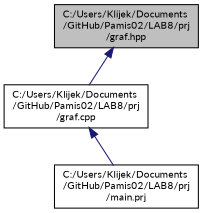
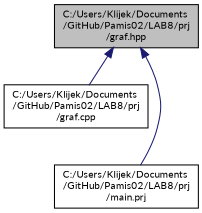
edge "C:/Users/Klijek/Documents /GitHub/Pamis02/LAB8/prj /main.prj" -> "C:/Users/Klijek/Documents /GitHub/Pamis02/LAB8/prj /graf.cpp": now "C:/Users/Klijek/Documents /GitHub/Pamis02/LAB8/prj /main.prj" -> "C:/Users/Klijek/Documents /GitHub/Pamis02/LAB8/prj /graf.hpp"
